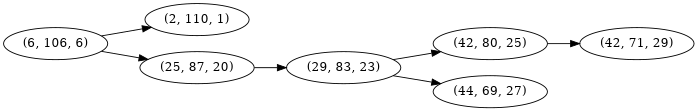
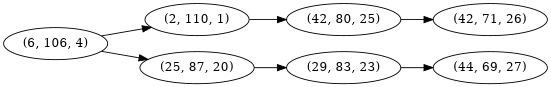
node "(6, 106, 6)": label "(6, 106, 6)" -> "(6, 106, 4)"
node "(42, 71, 29)": label "(42, 71, 29)" -> "(42, 71, 26)"
edge "(29, 83, 23)" -> "(42, 80, 25)": now "(2, 110, 1)" -> "(42, 80, 25)"
